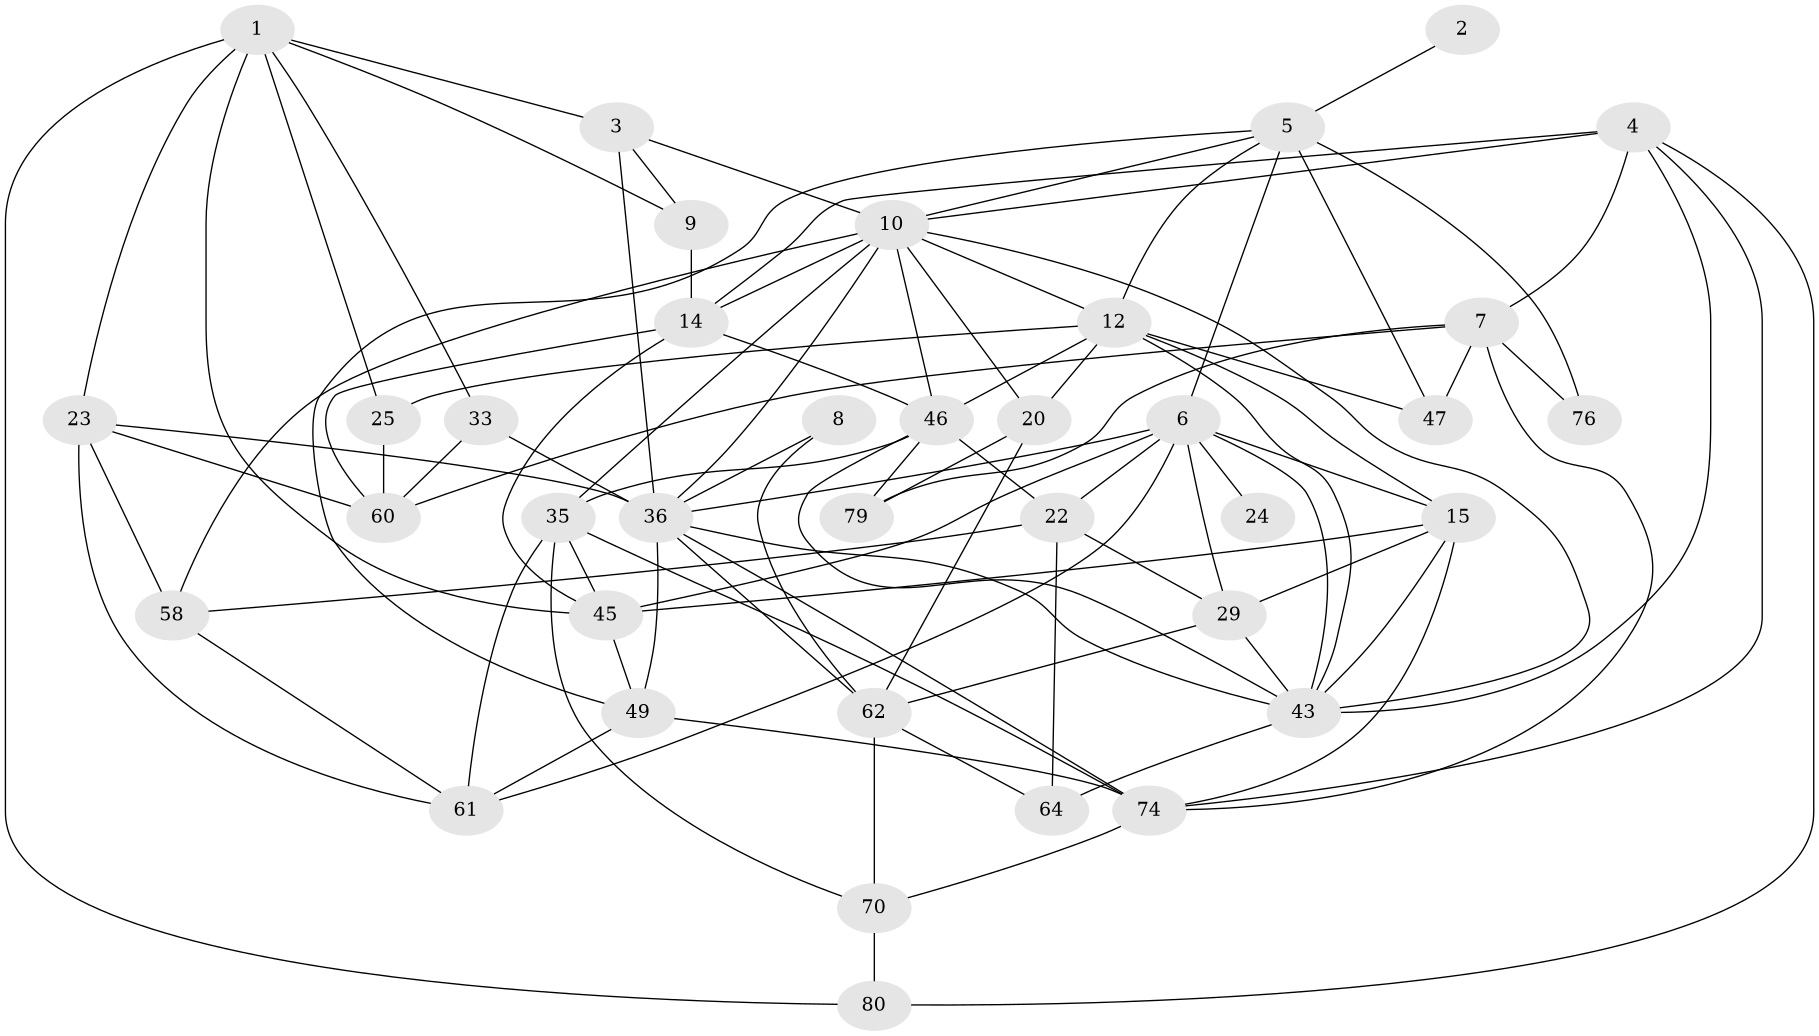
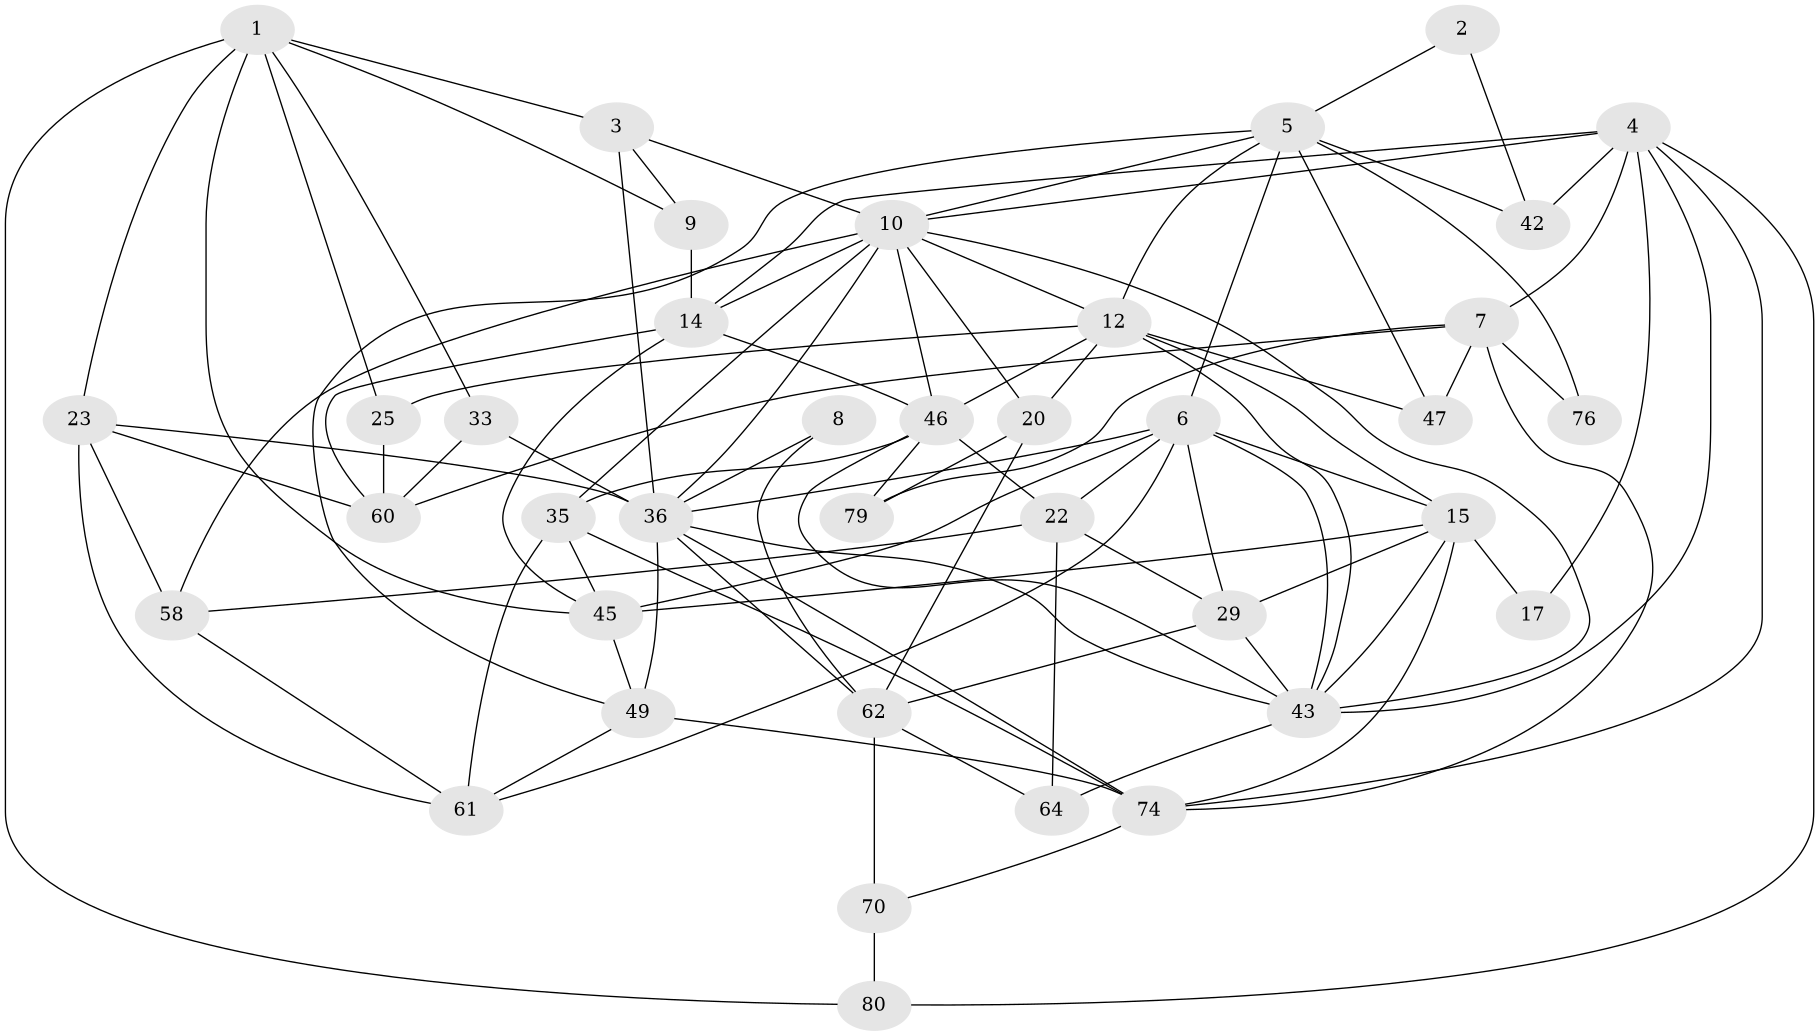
node "42": added
node "24": removed
node "17": added
edge "35" -- "70": removed
